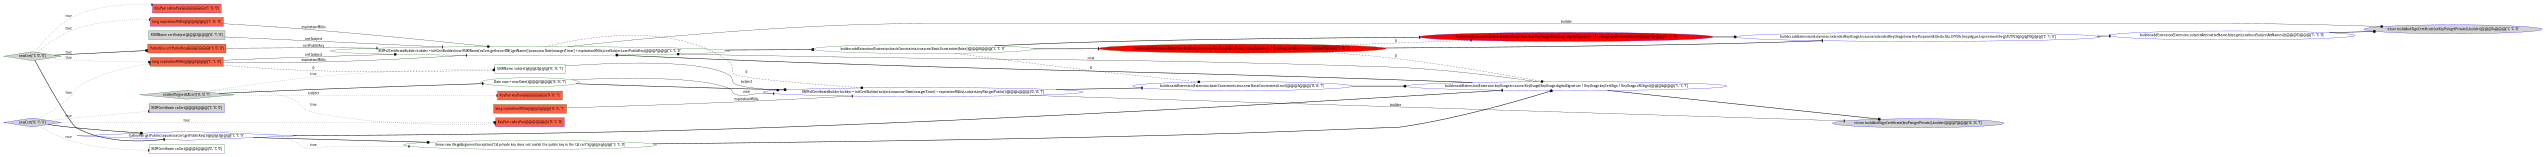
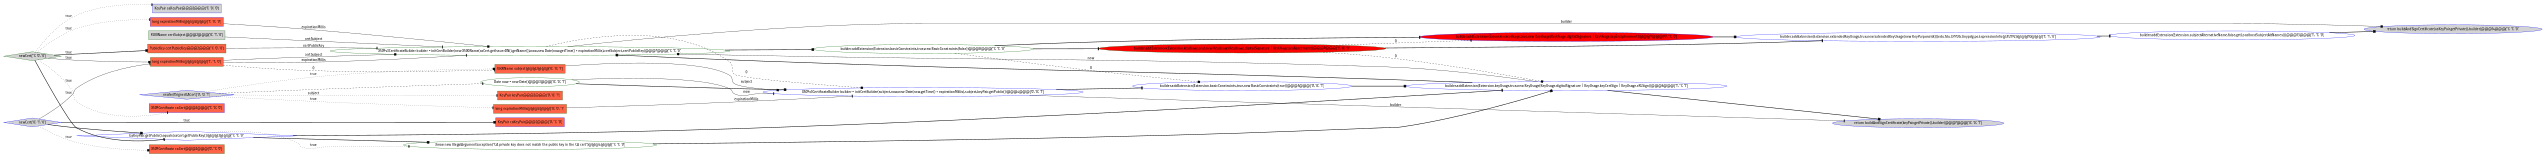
node "KeyPair caKeyPair@@@2@@@['1', '0', '0']": fillcolor tomato -> lightgray
edge "newCert['1', '0', '0']" -> "long expirationMillis@@@2@@@['1', '1', '0']": style dotted -> solid
node "X500Name subject@@@2@@@['0', '0', '1']": fillcolor white -> tomato
edge "long expirationMillis@@@2@@@['1', '1', '0']" -> "X500Name subject@@@2@@@['0', '0', '1']": arrowhead box -> tee
edge "newSelfSignedCACert['0', '0', '1']" -> "X500Name subject@@@2@@@['0', '0', '1']": arrowhead tee -> box
edge "newCert['0', '1', '0']" -> "long expirationMillis@@@2@@@['1', '1', '0']": style dotted -> solid
edge "newSelfSignedCACert['0', '0', '1']" -> "Date now = new Date()@@@3@@@['0', '0', '1']": style bold -> dashed
node "newSelfSignedCACert['0', '0', '1']": color darkgreen -> blue
node "X509Certificate caCert@@@2@@@['1', '0', '0']": fillcolor lightgray -> tomato
edge "newCert['0', '1', '0']" -> "X509Certificate caCert@@@2@@@['1', '0', '0']": now "newCert['1', '0', '0']" -> "X509Certificate caCert@@@2@@@['1', '0', '0']"
edge "newSelfSignedCACert['0', '0', '1']" -> "KeyPair caKeyPair@@@2@@@['0', '1', '0']": now "newSelfSignedCACert['0', '0', '1']" -> "long expirationMillis@@@2@@@['0', '0', '1']"
edge "newCert['0', '1', '0']" -> "KeyPair caKeyPair@@@2@@@['0', '1', '0']": style dotted -> bold
edge "newCert['0', '1', '0']" -> "X509Certificate caCert@@@2@@@['0', '1', '0']": arrowhead tee -> box
node "X509Certificate caCert@@@2@@@['0', '1', '0']": fillcolor white -> tomato
